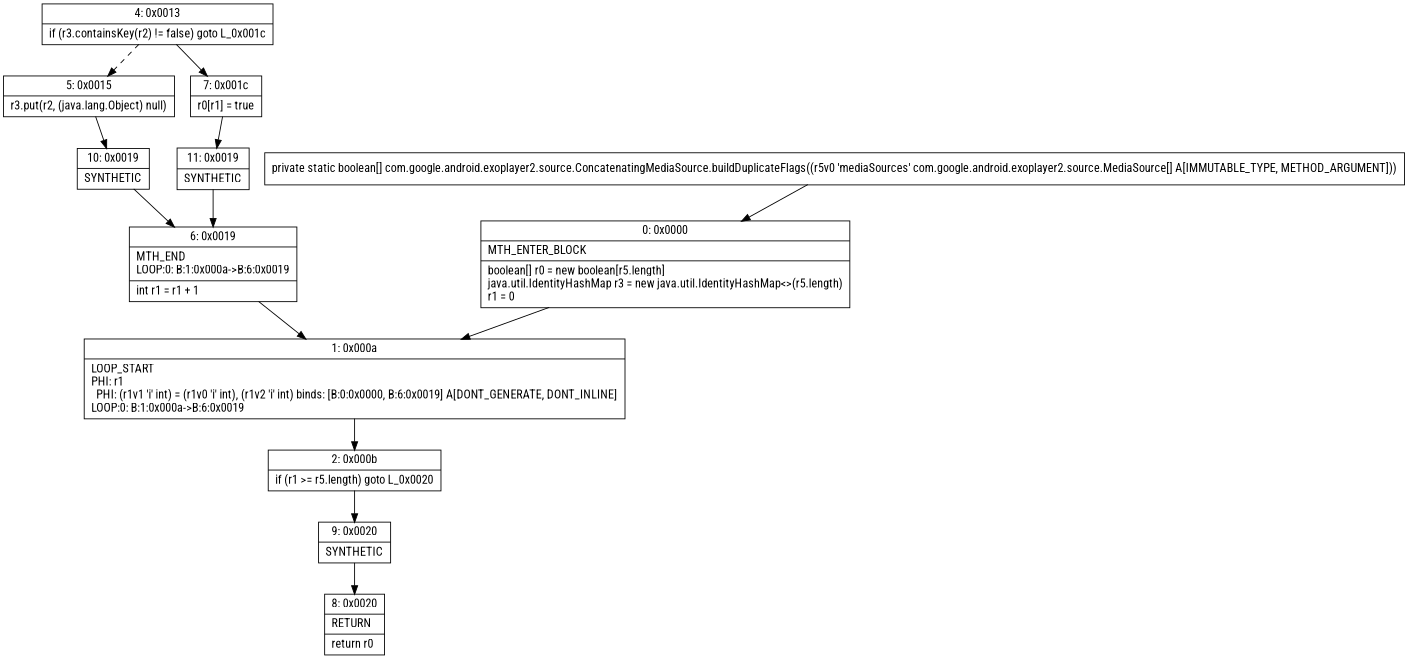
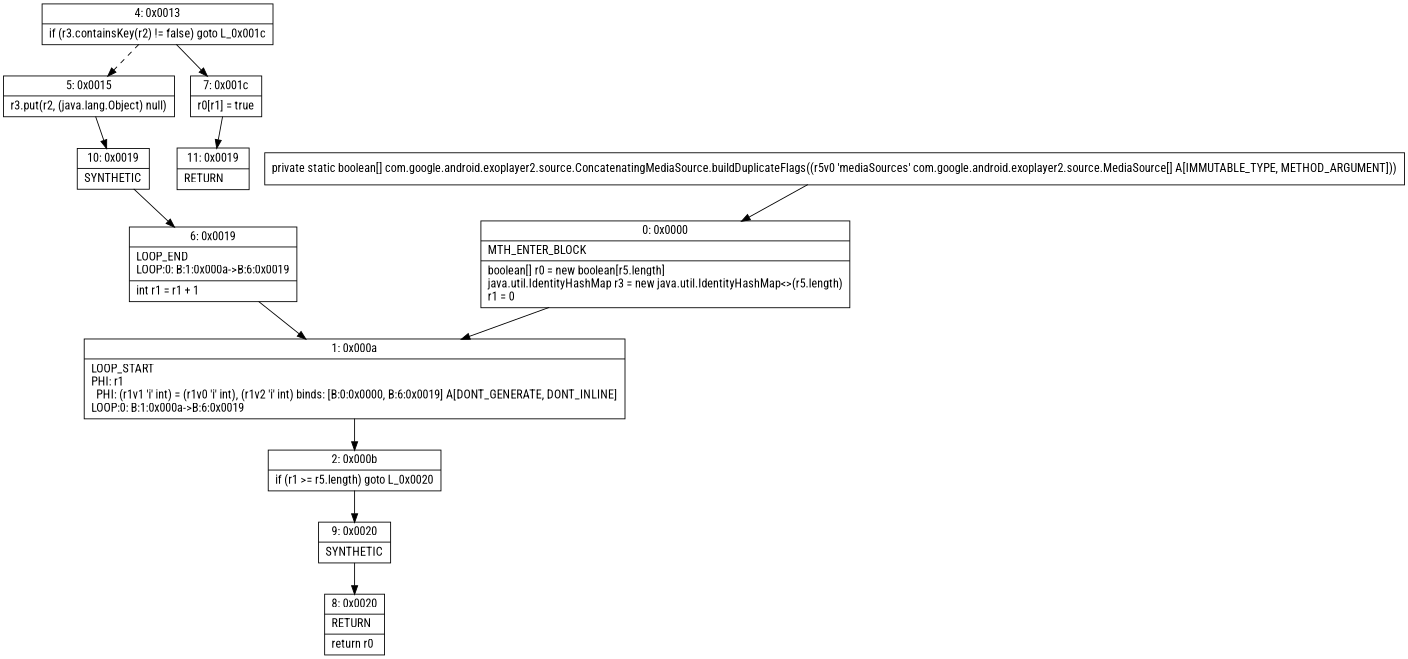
node "11: 0x0019": text "SYNTHETIC" -> "RETURN"
edge "11: 0x0019" -> "6: 0x0019": removed
node "6: 0x0019": text "MTH_END" -> "LOOP_END"
